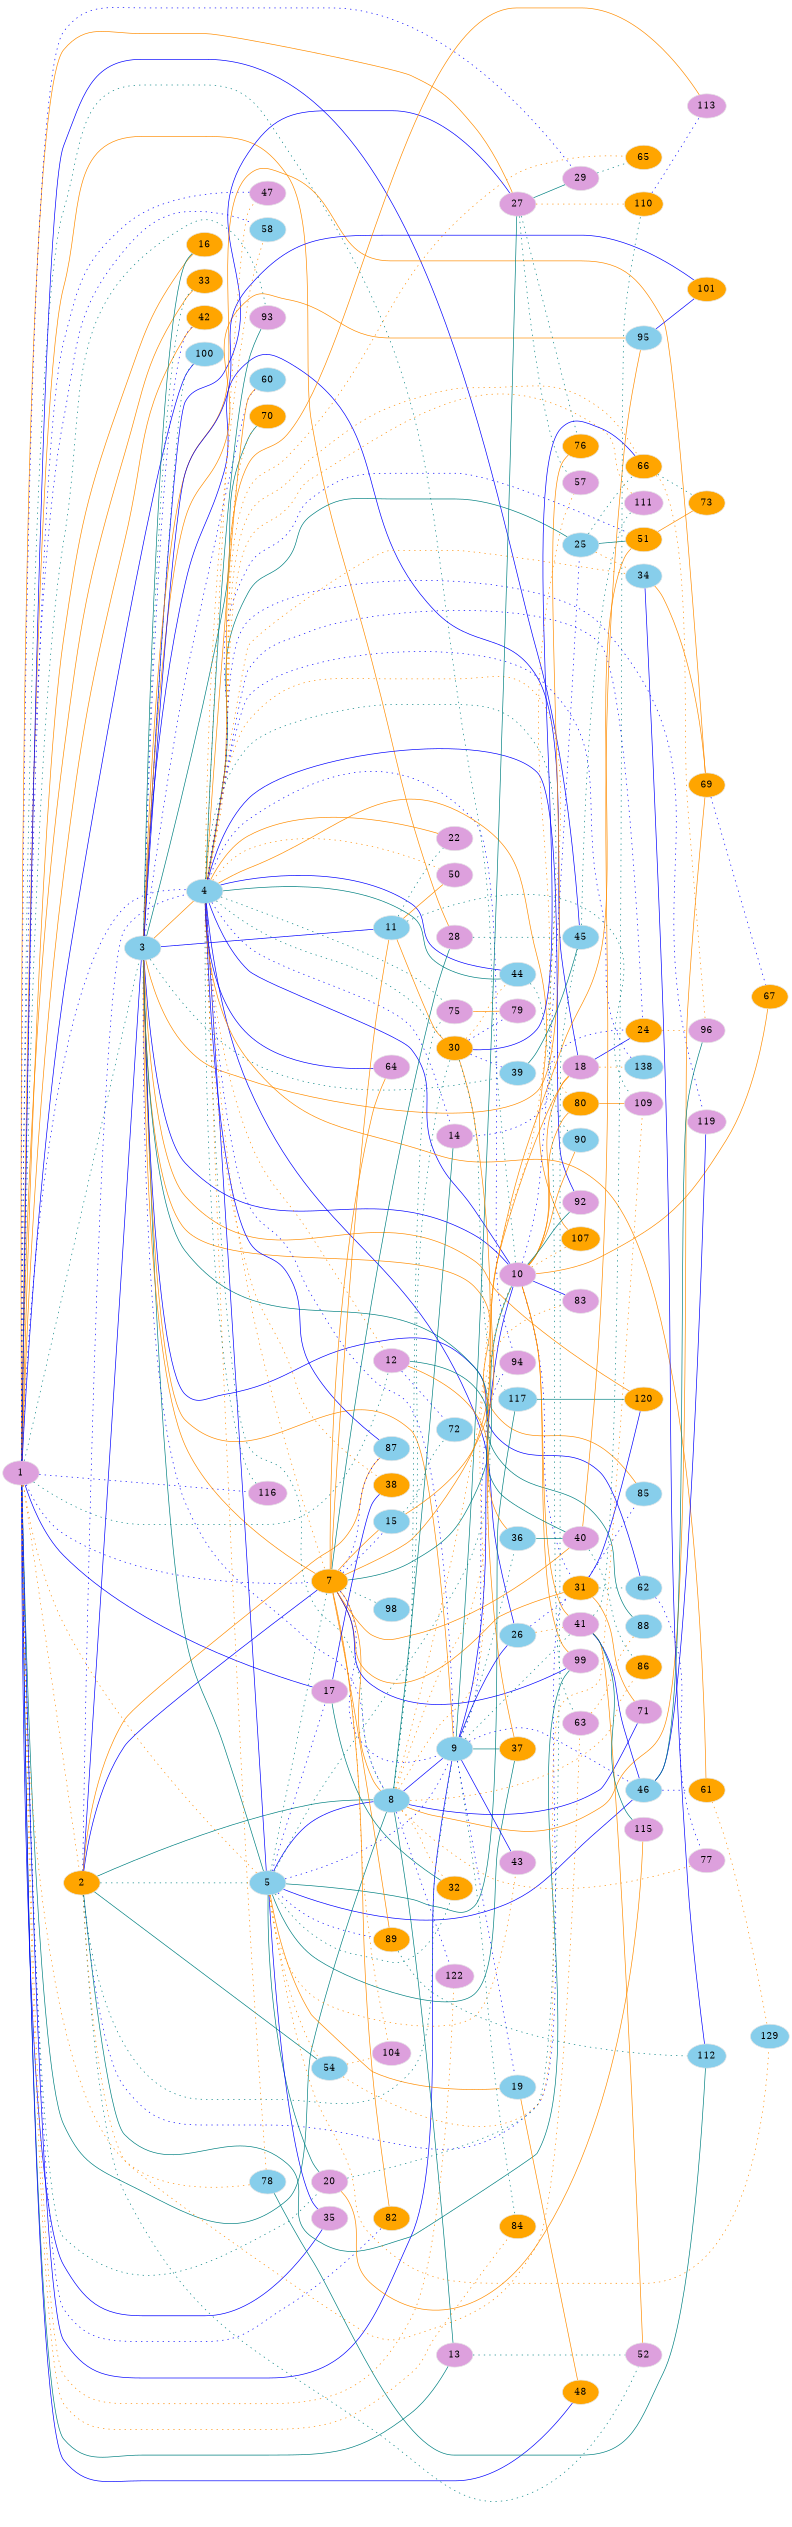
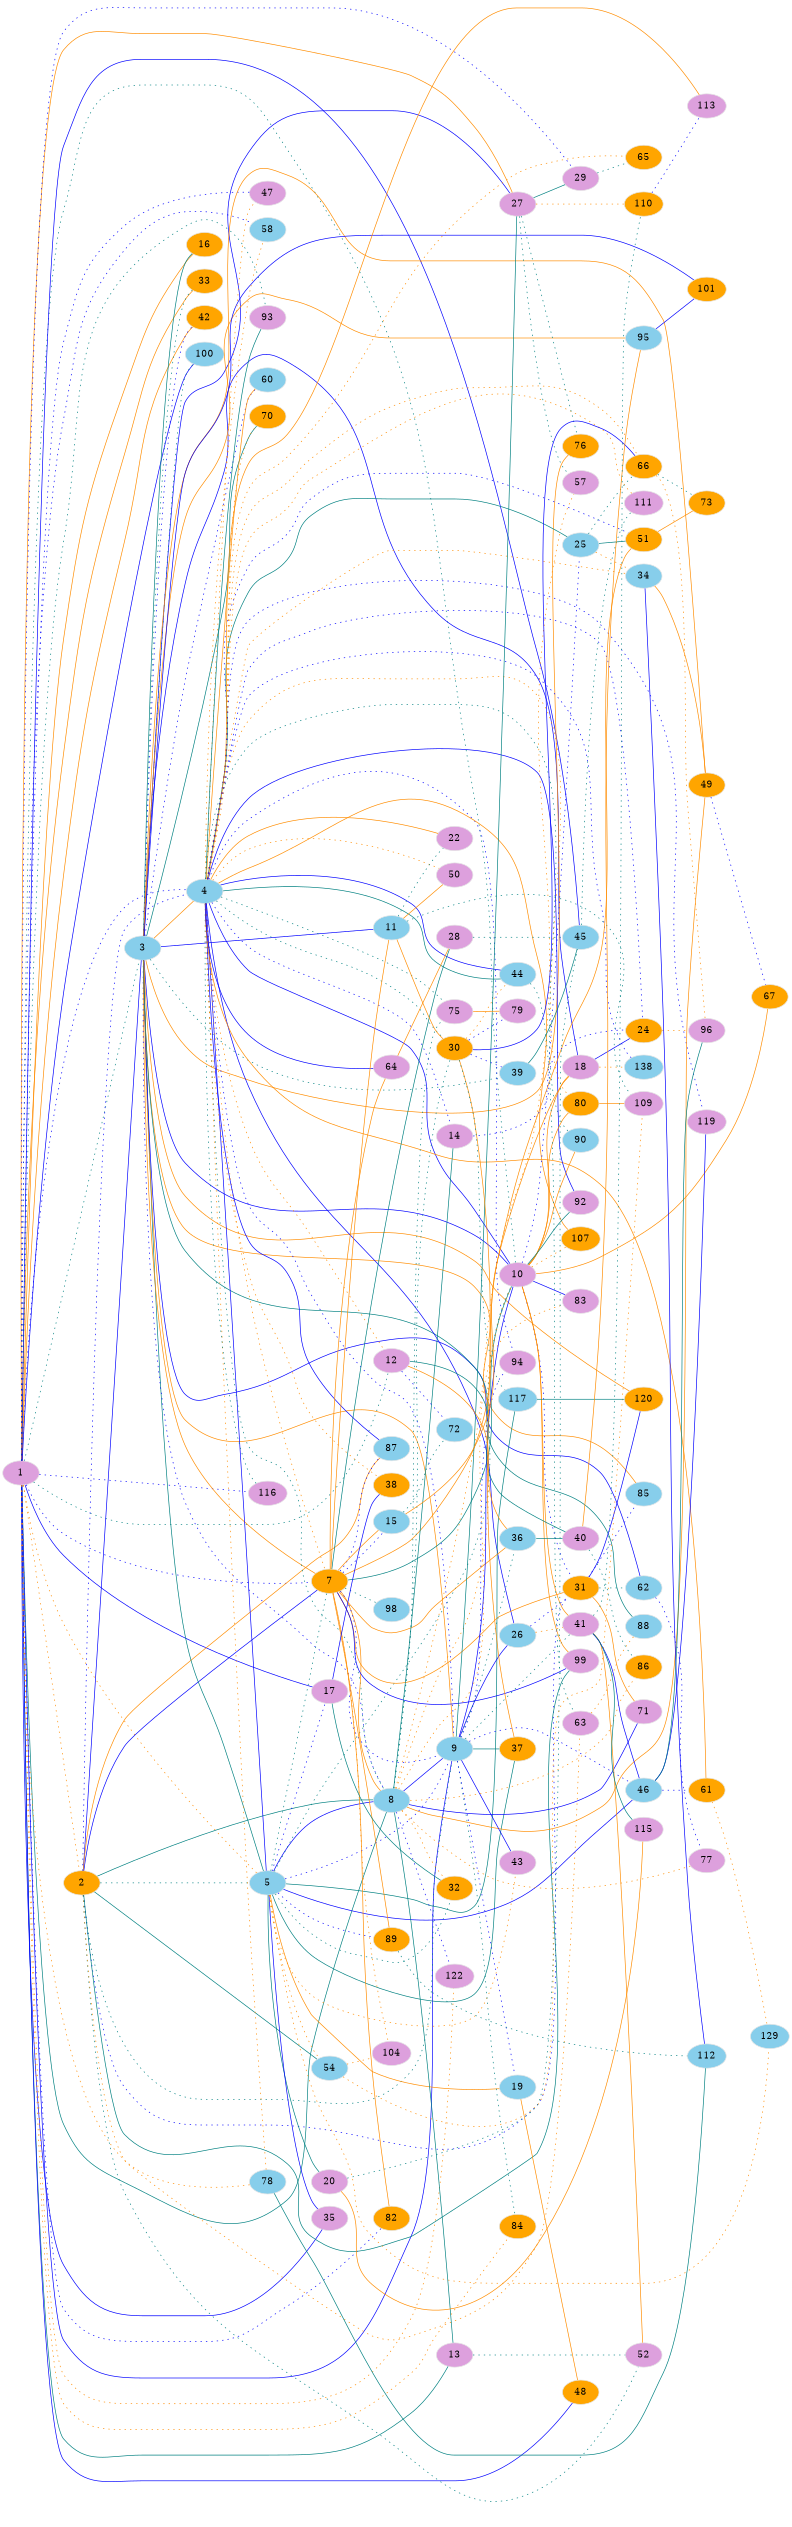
edge "28" -- "1": now "28" -- "64"
node "69": label "69" -> "49"
edge "40" -- "7": now "36" -- "7"
edge "1" -- "20": removed
